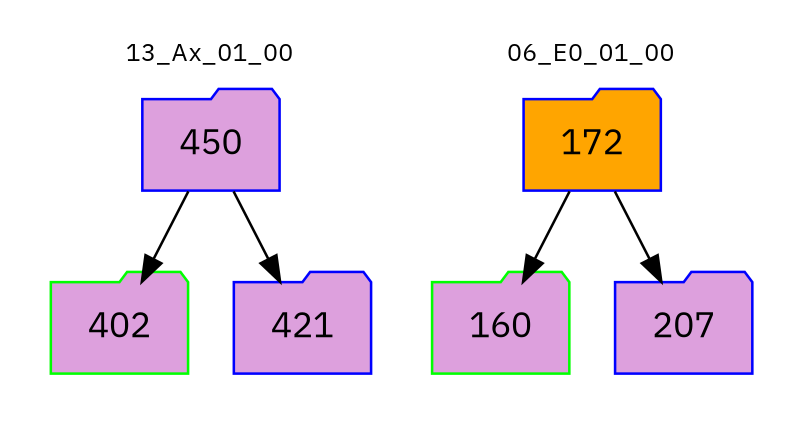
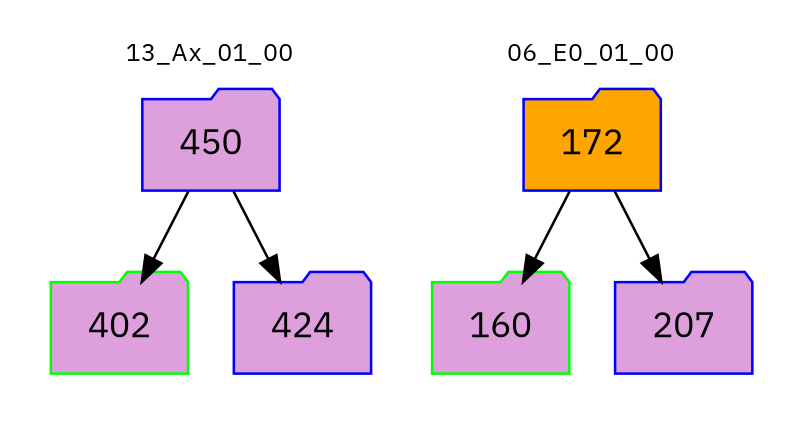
node "421": label "421" -> "424"
